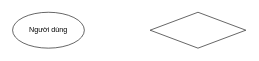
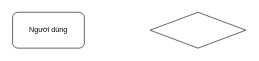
node "Người dùng": shape ellipse -> rounded rectangle
